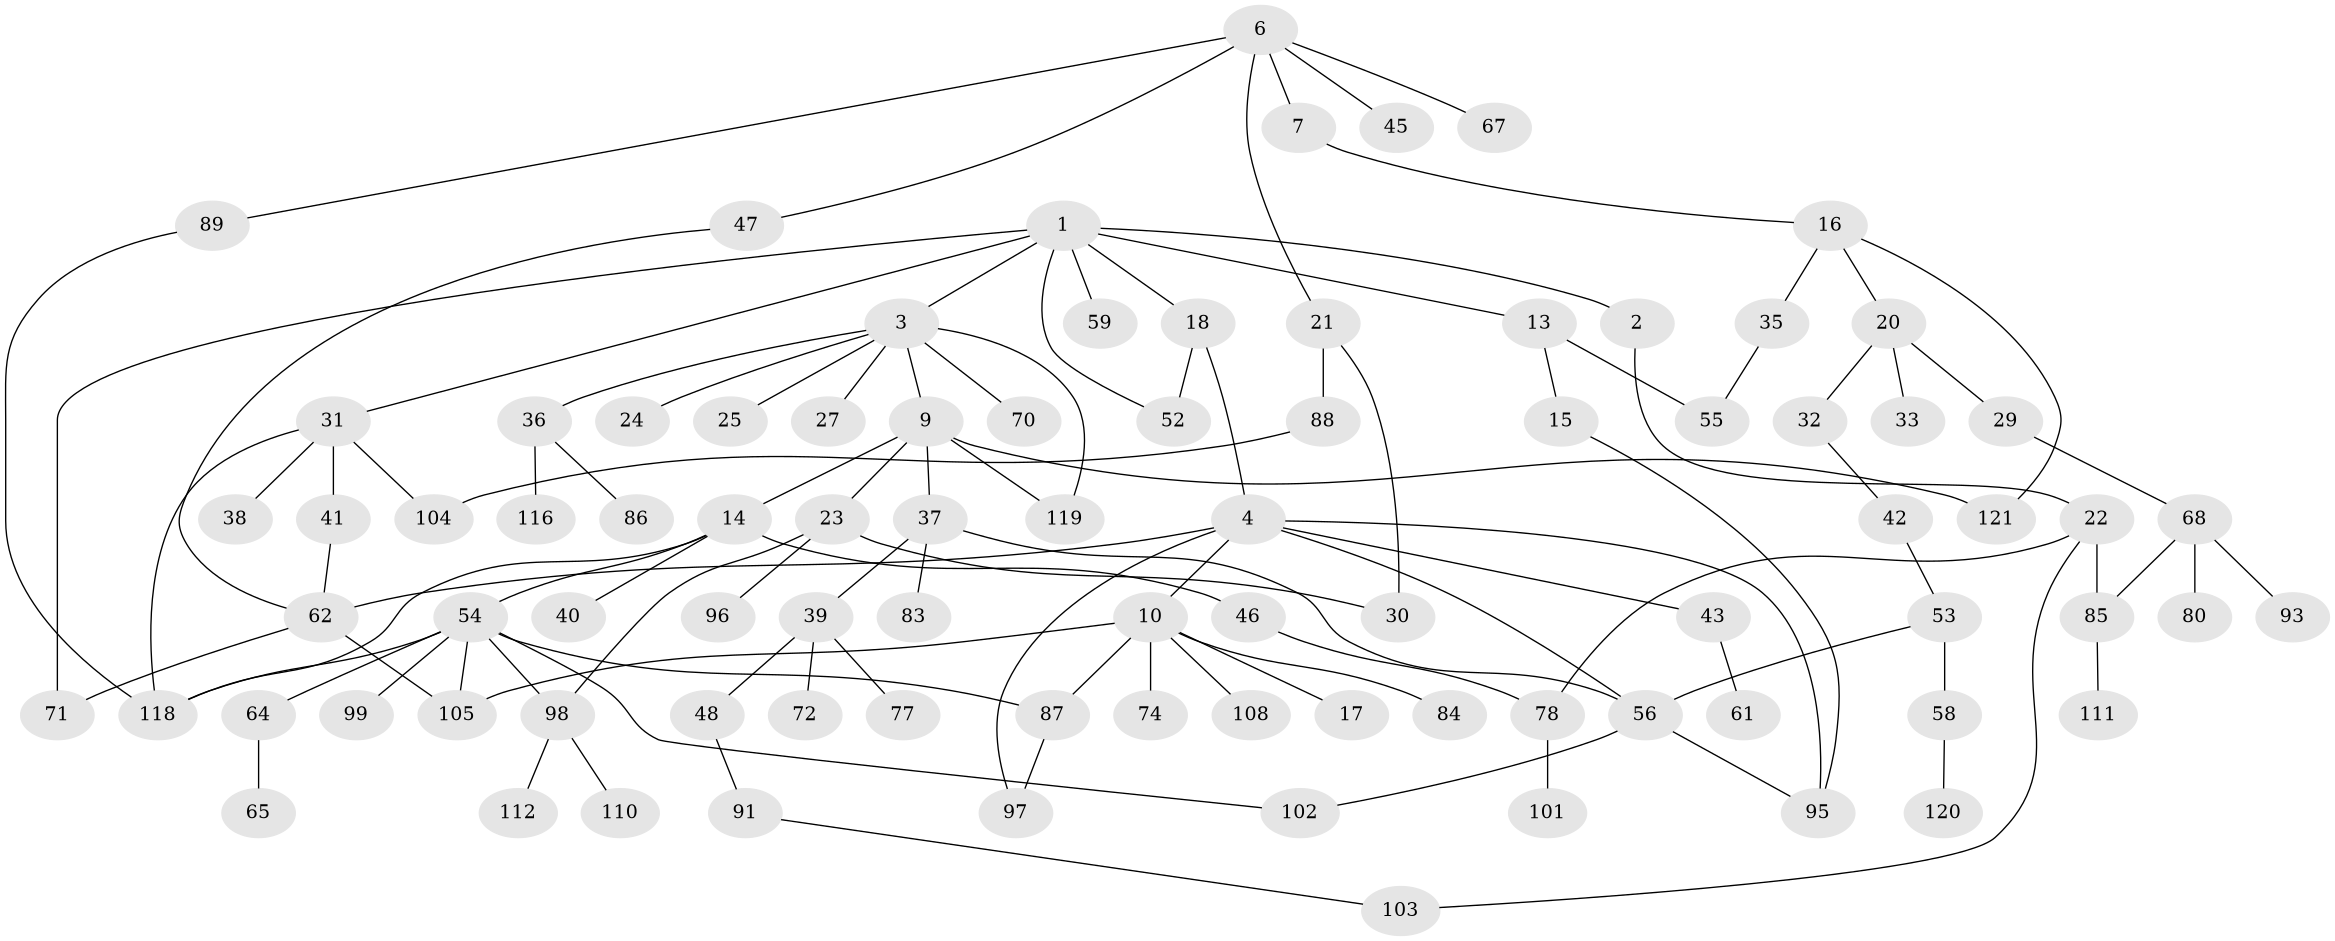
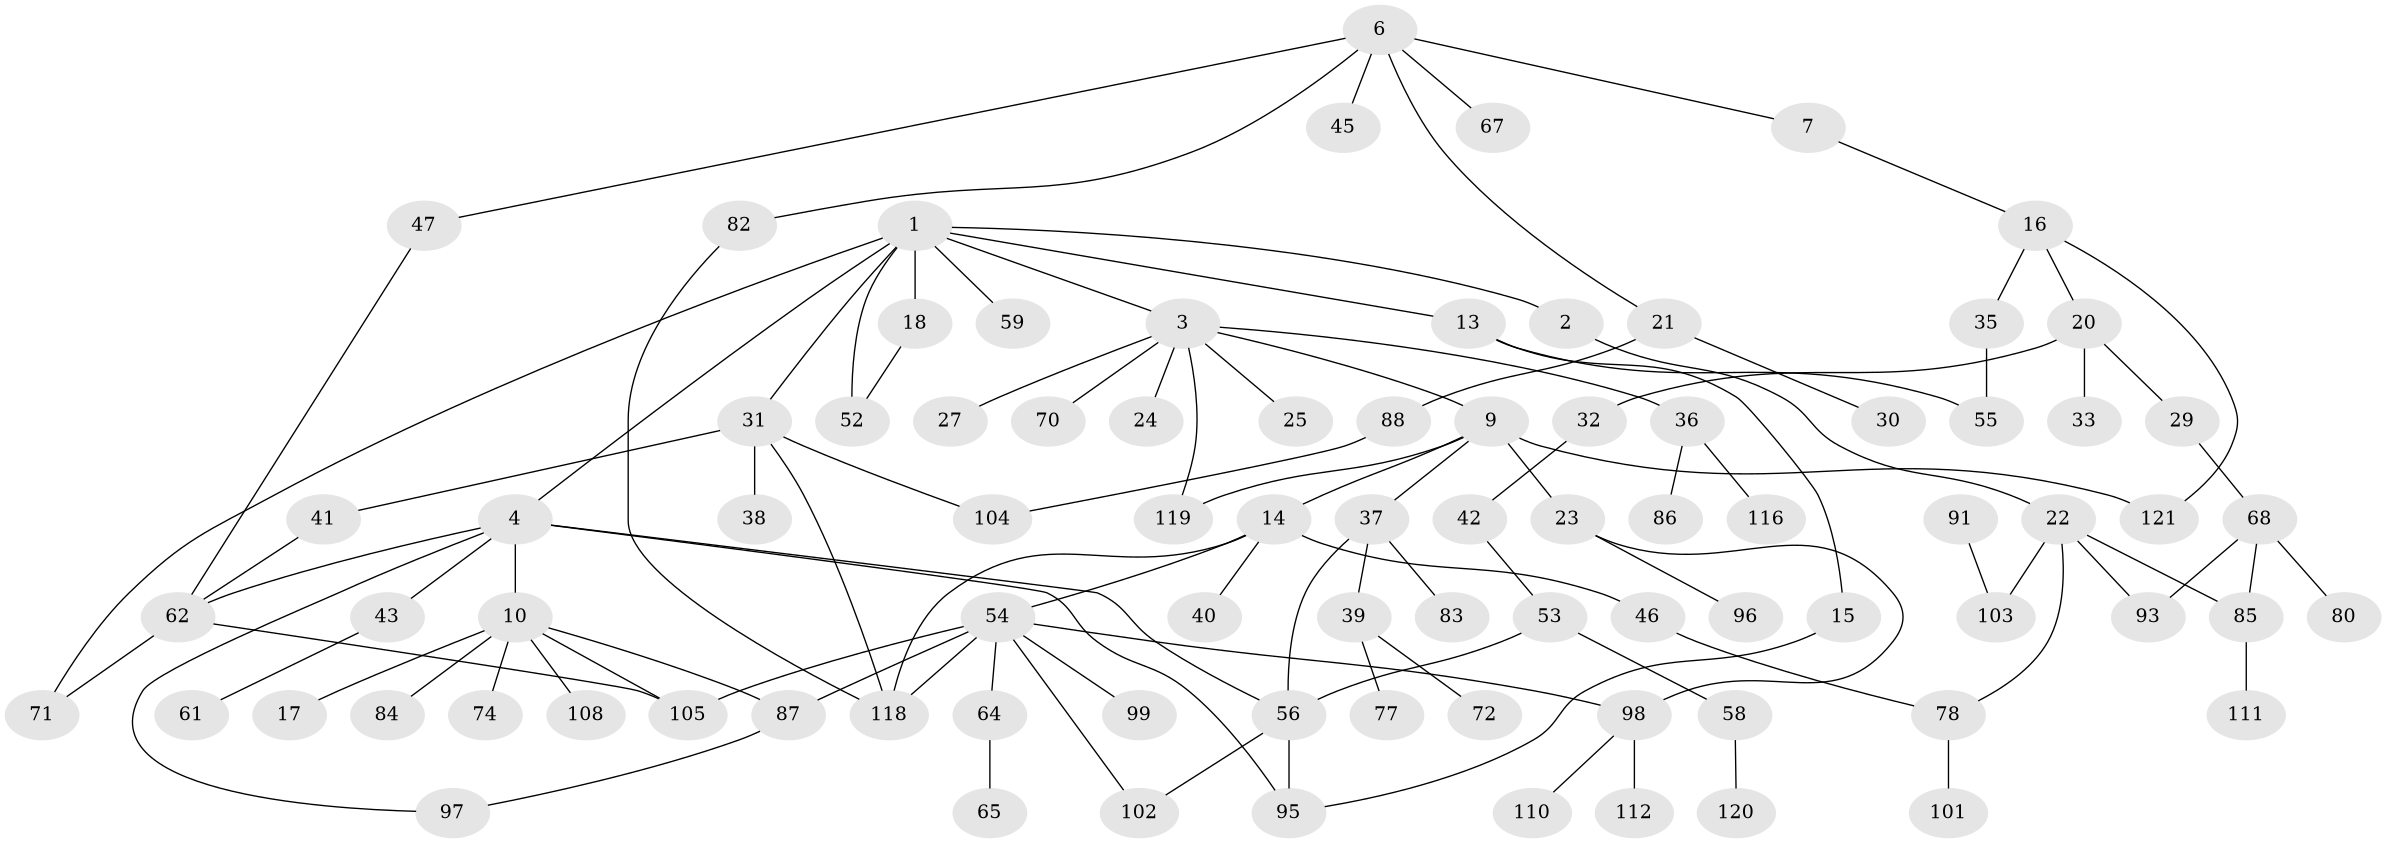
node "89": label "89" -> "82"
edge "18" -- "4": now "1" -- "4"
edge "22" -- "93": added
edge "23" -- "30": removed
node "48": removed
